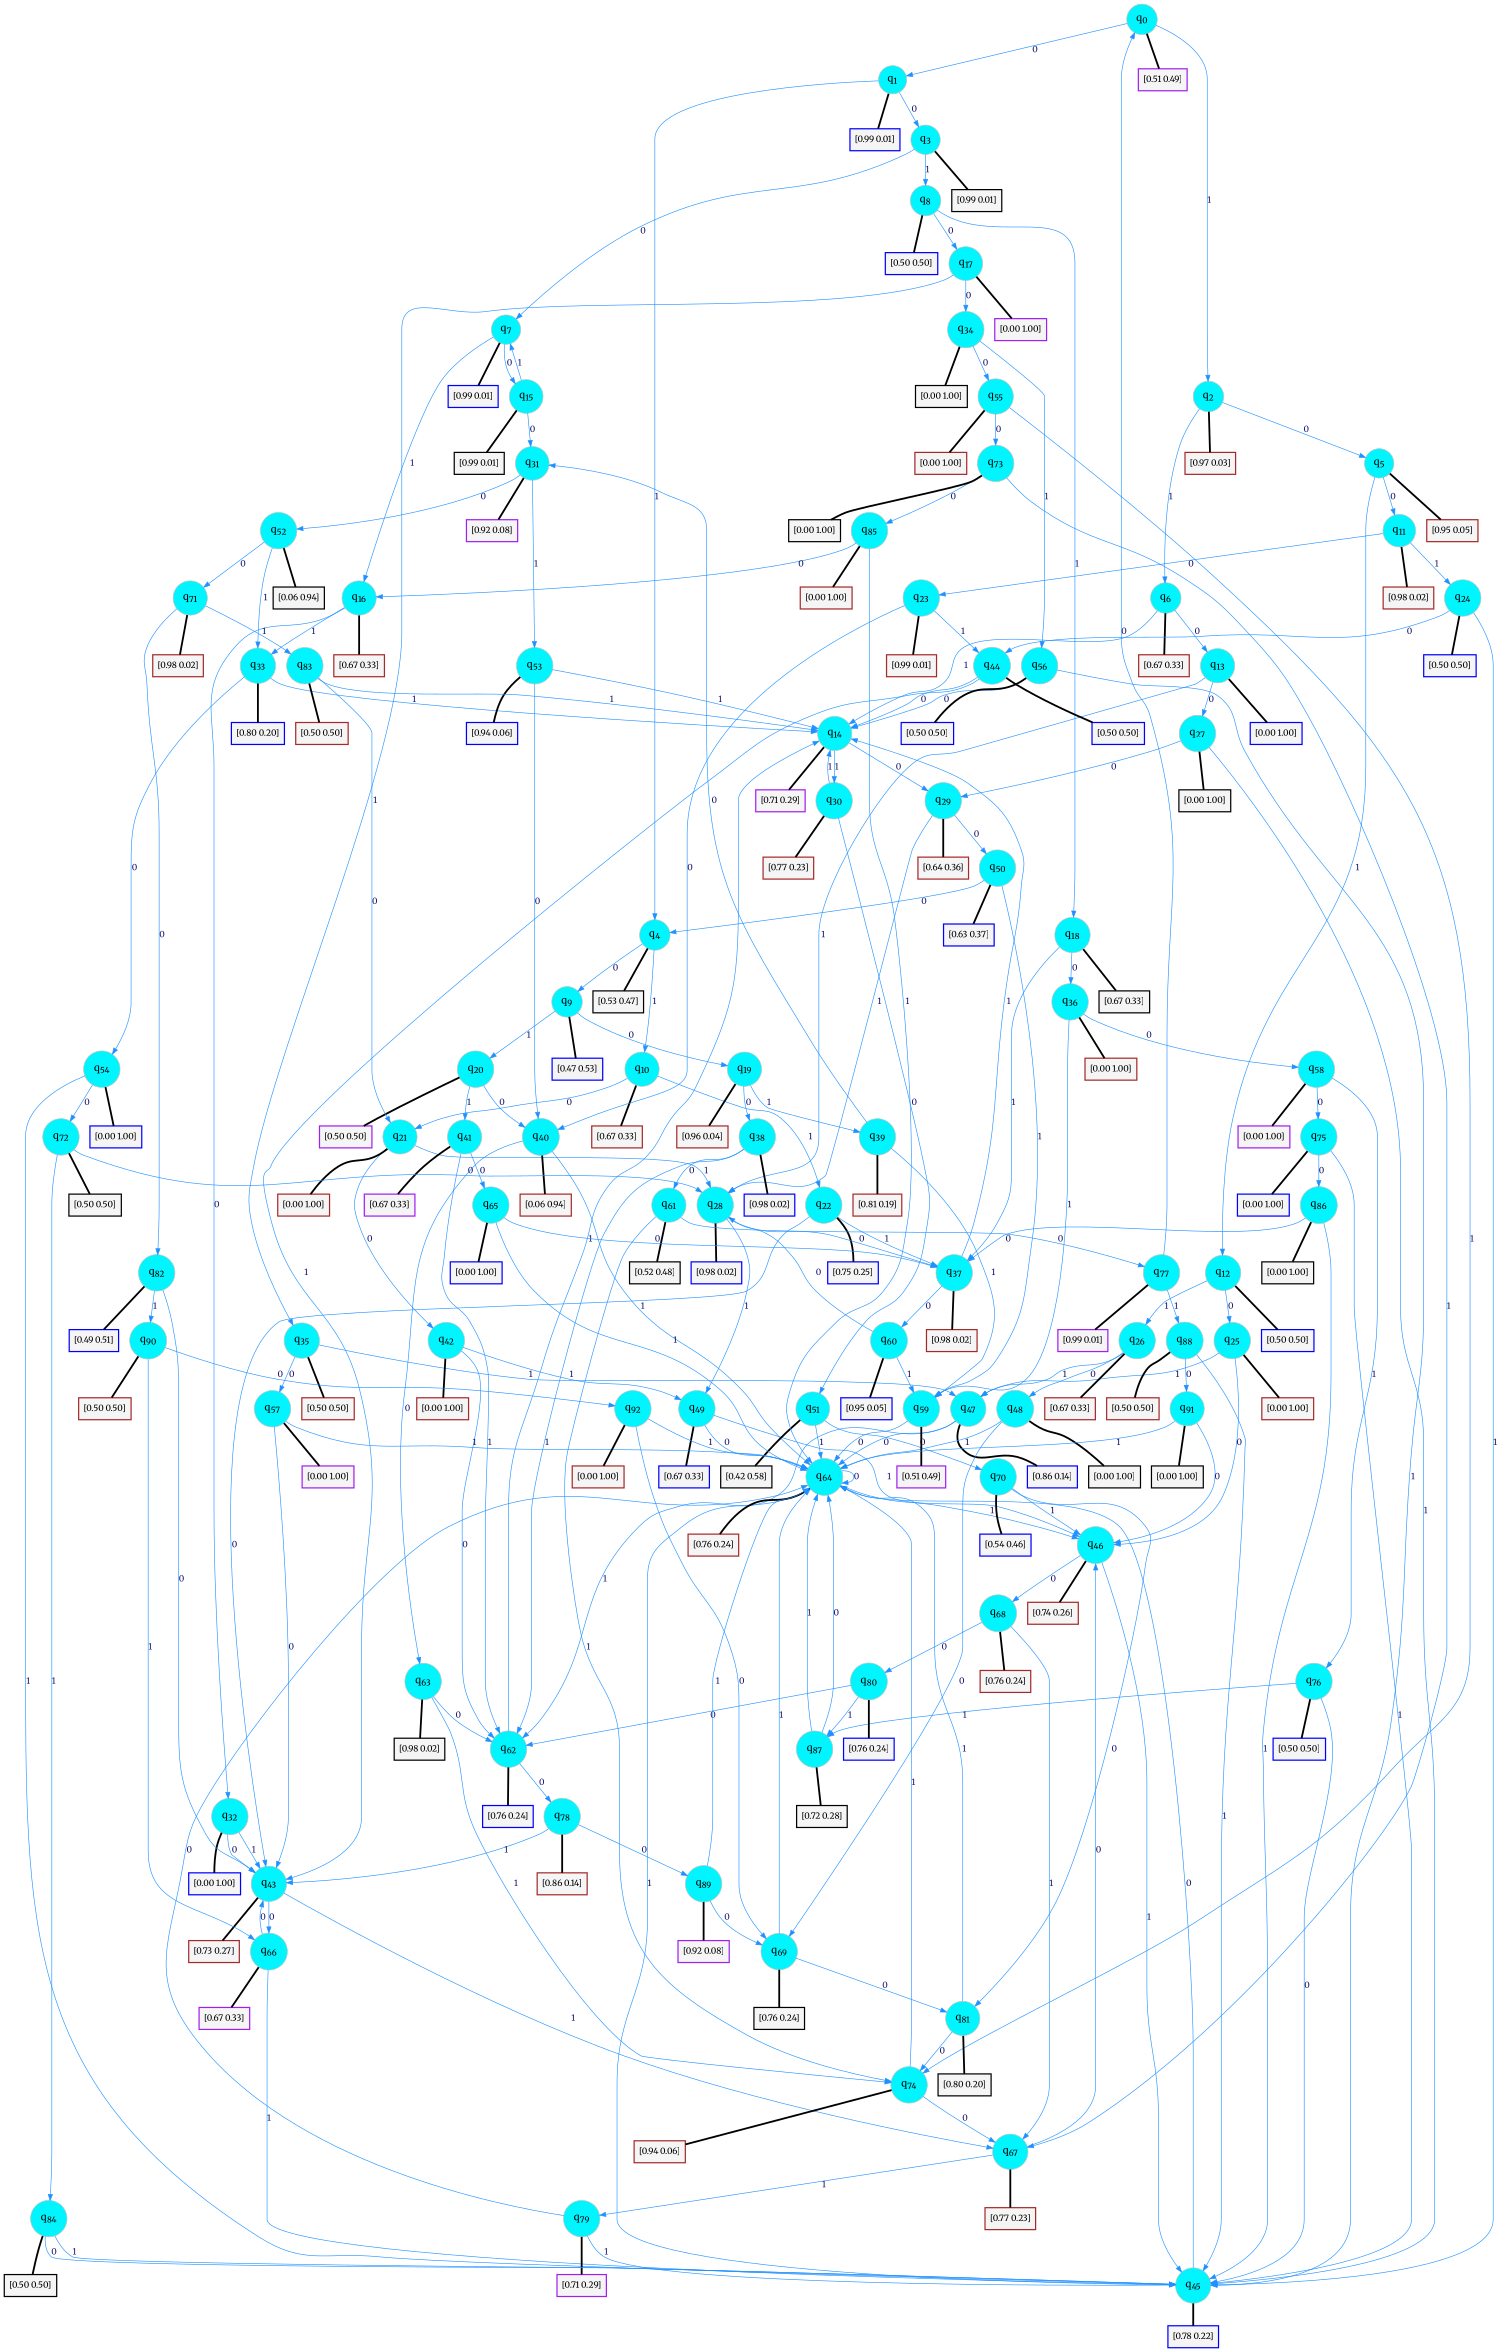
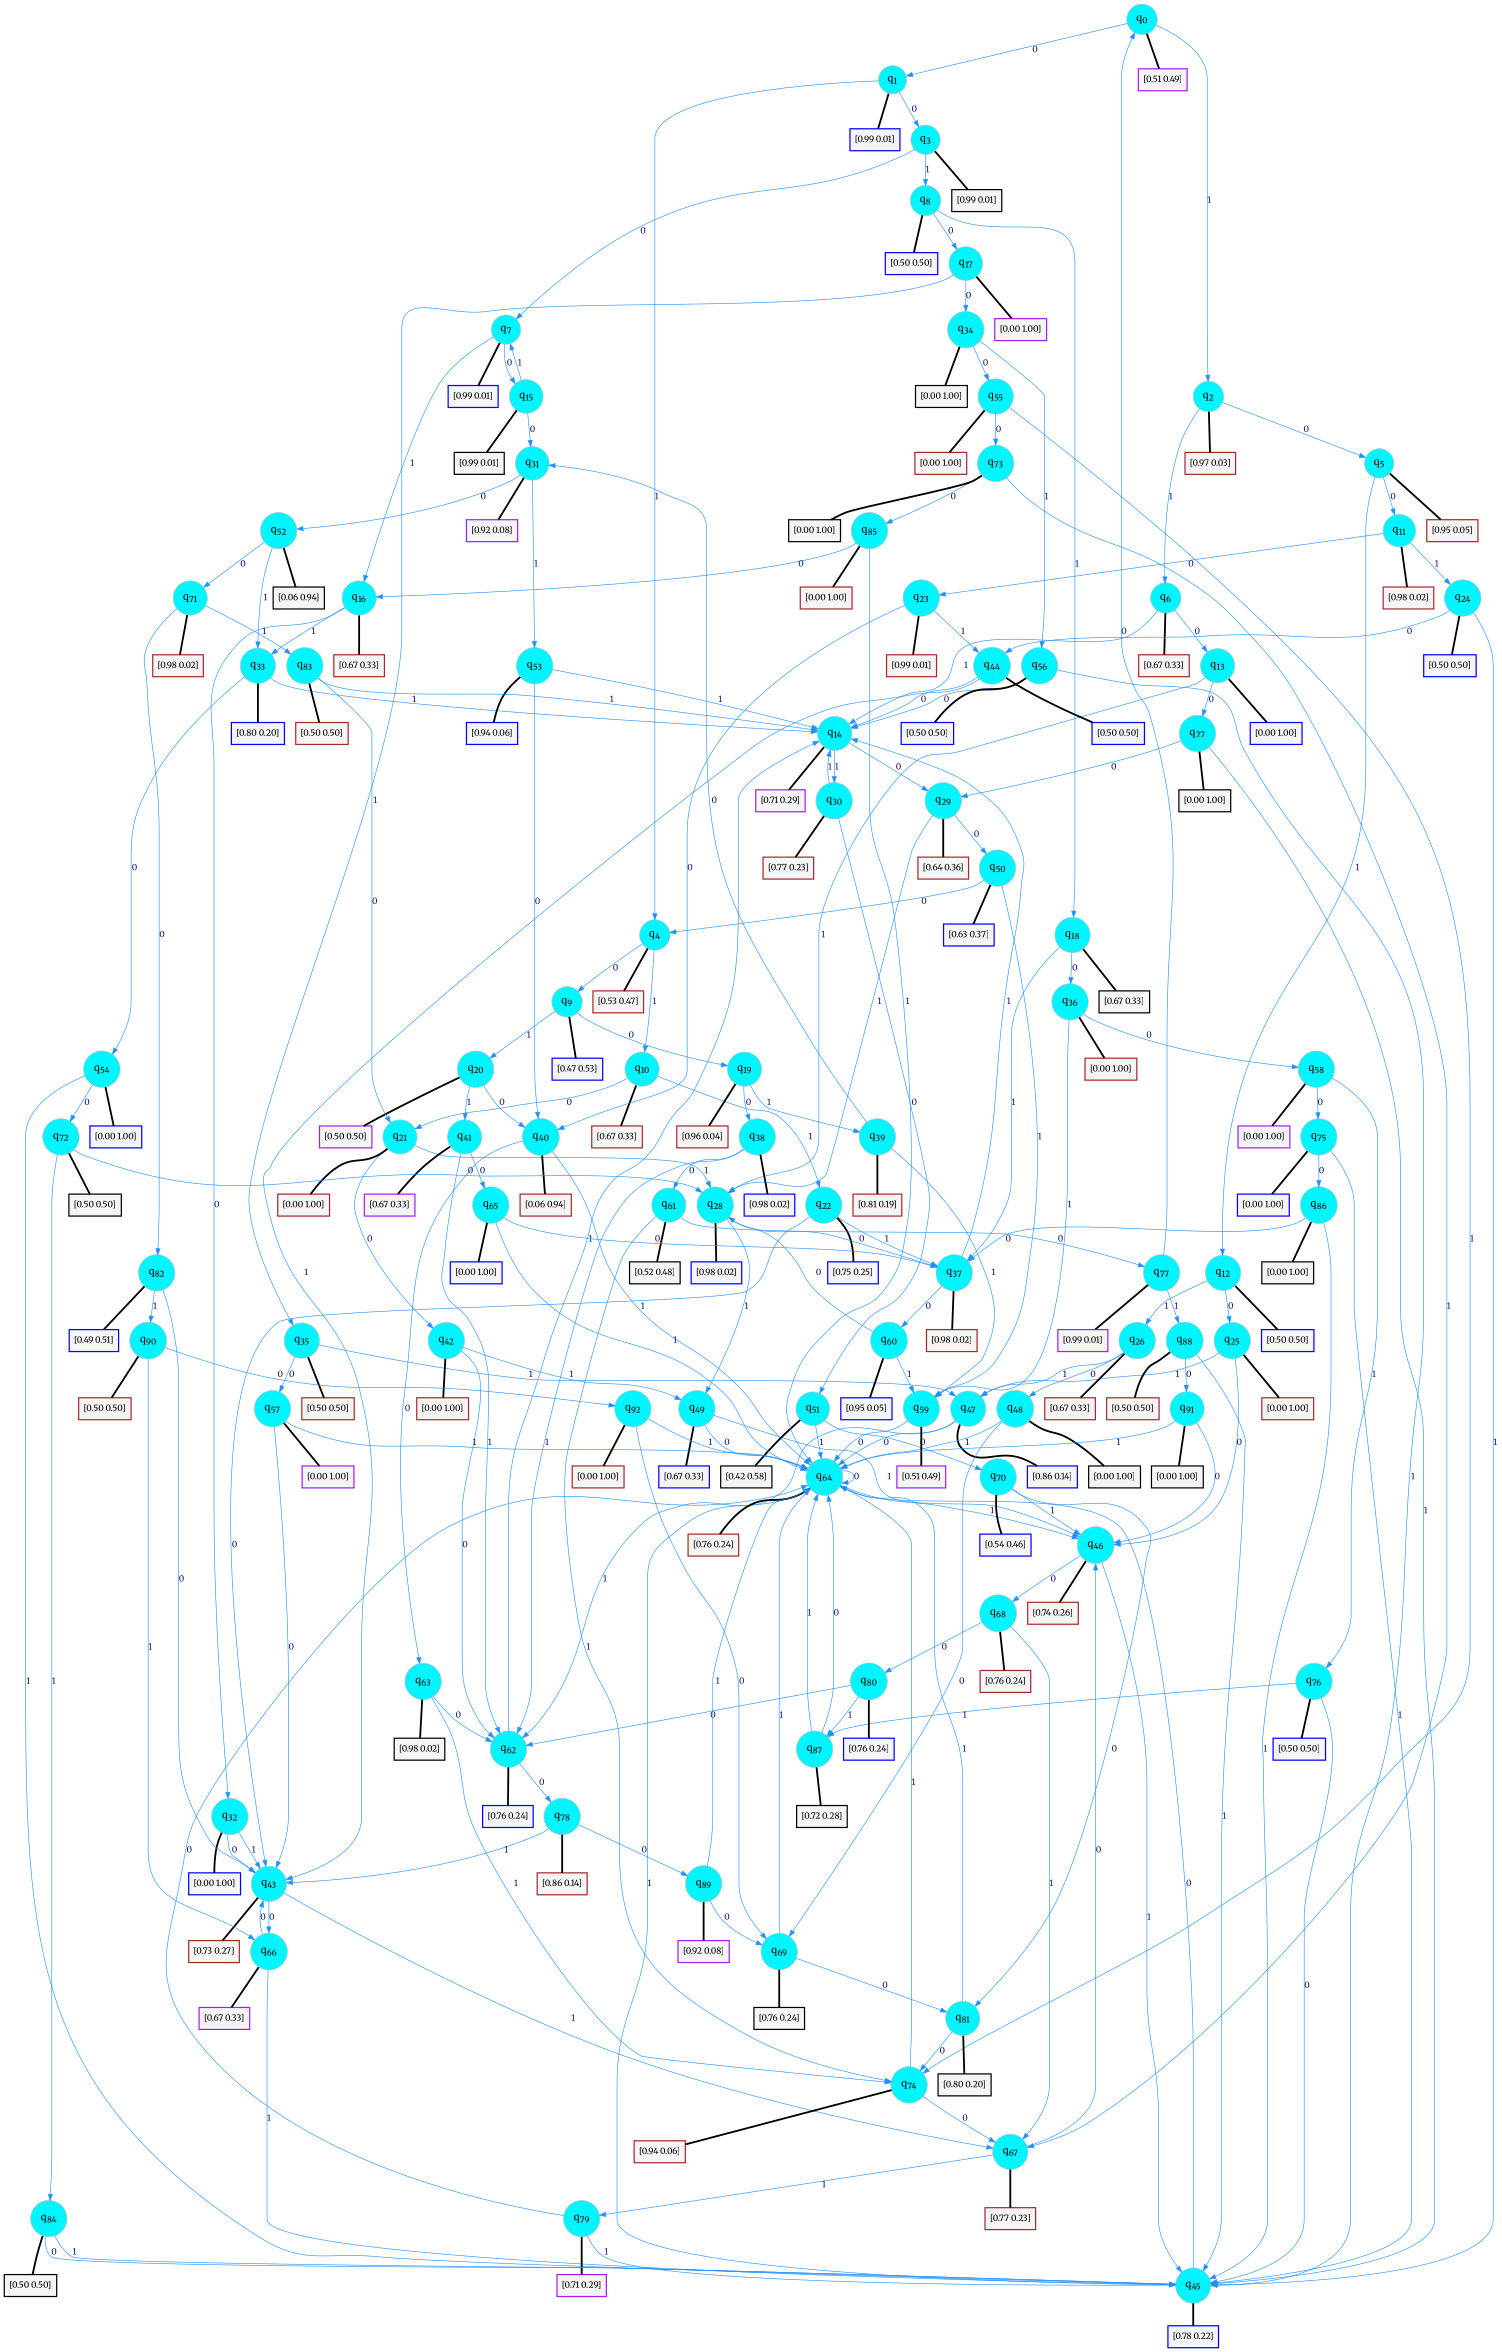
node "[0.53 0.47]": color black -> brown
